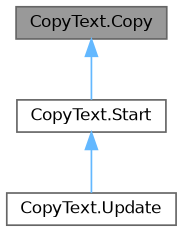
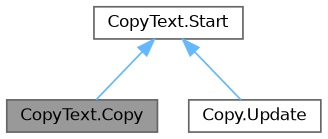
edge "CopyText.Start" -> "CopyText.Copy": reversed
node "CopyText.Update": label "CopyText.Update" -> "Copy.Update"
